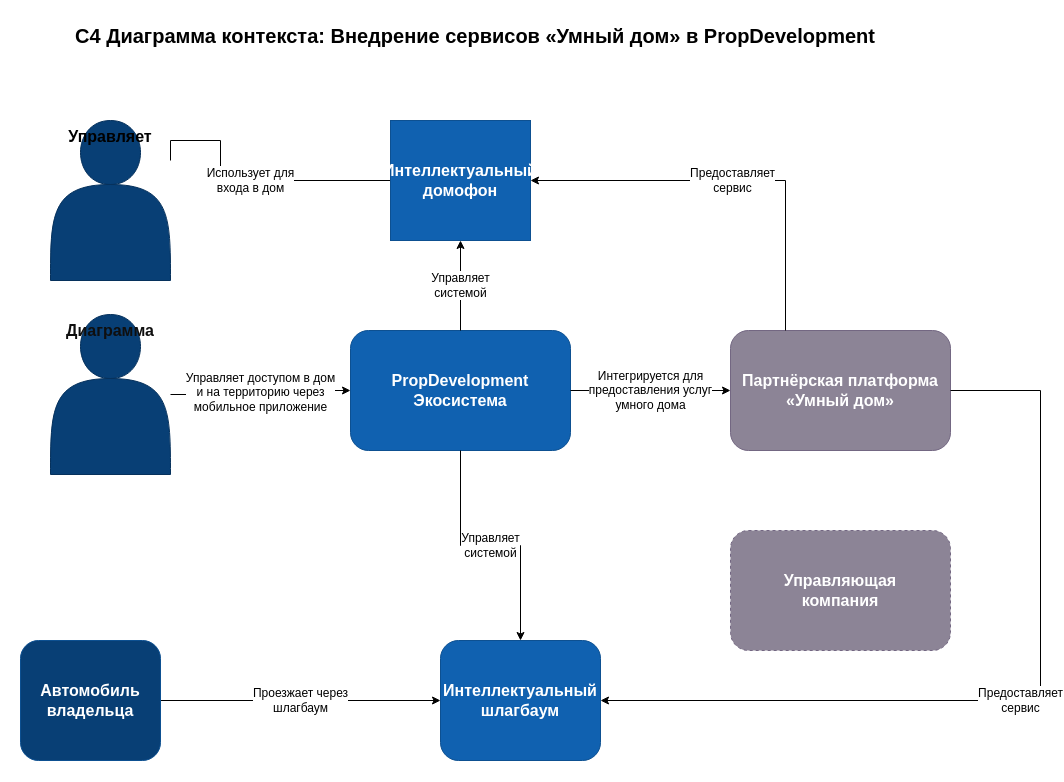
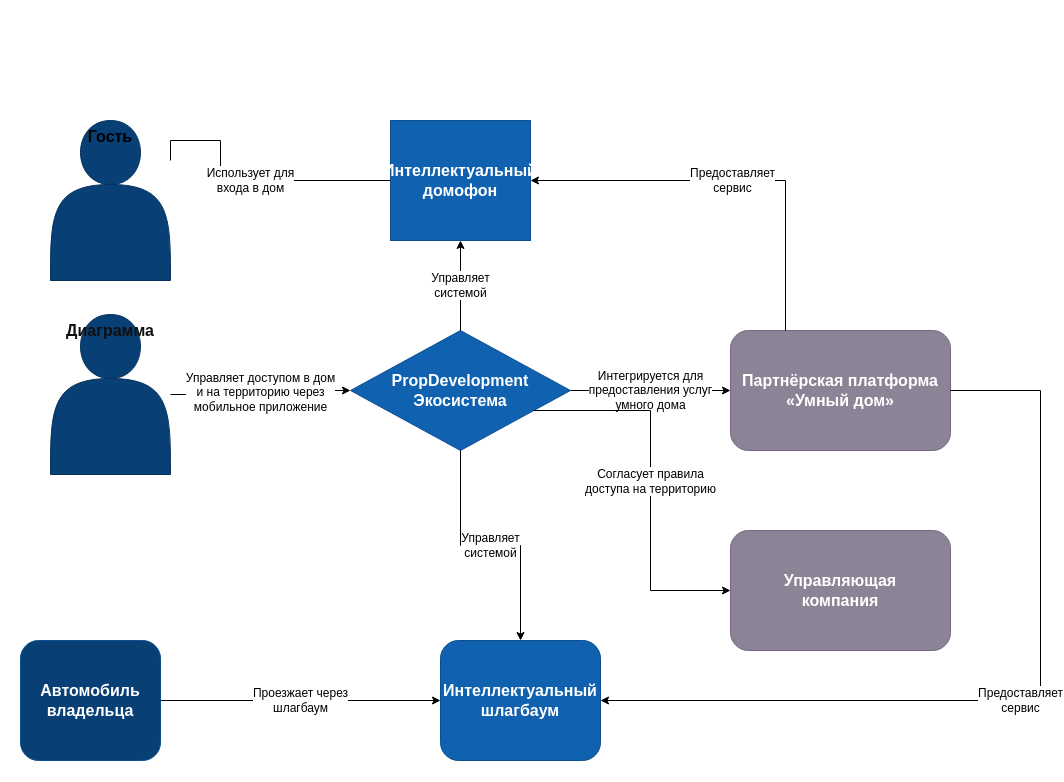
node "C4 Диаграмма контекста: Внедрение сервисов «Умный дом» в PropDevelopment": removed
node "Управляет": label "Управляет" -> "Гость"
node "PropDevelopment Экосистема": shape rounded rectangle -> diamond
edge "PropDevelopment Экосистема" -> "Управляющая компания": added, label "Согласует правила доступа на территорию"
node "Управляющая компания": style dashed -> solid
